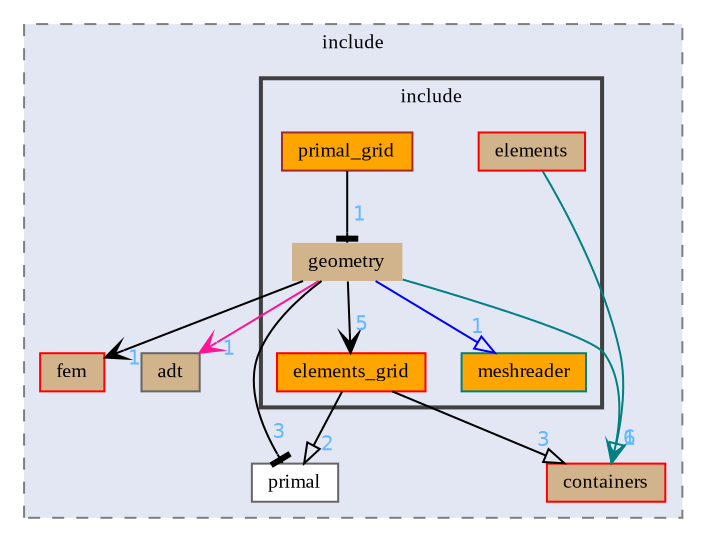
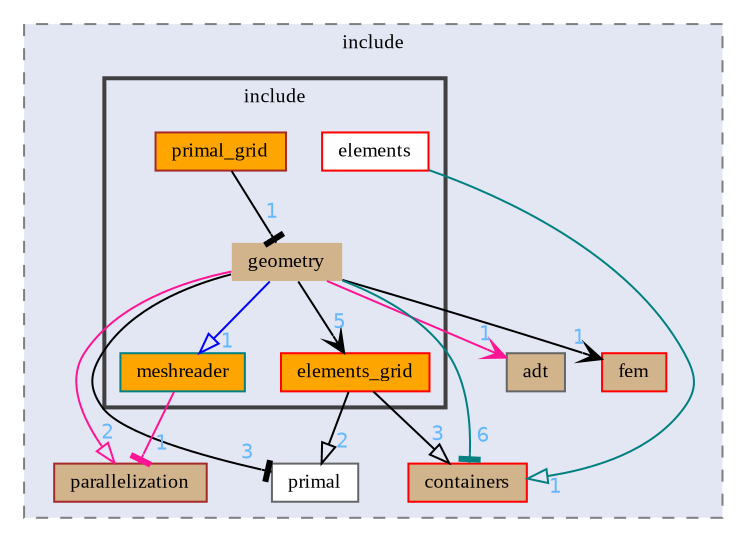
node "elements": fillcolor tan -> white
edge "geometry" -> "containers": arrowhead vee -> tee
node "parallelization": added
